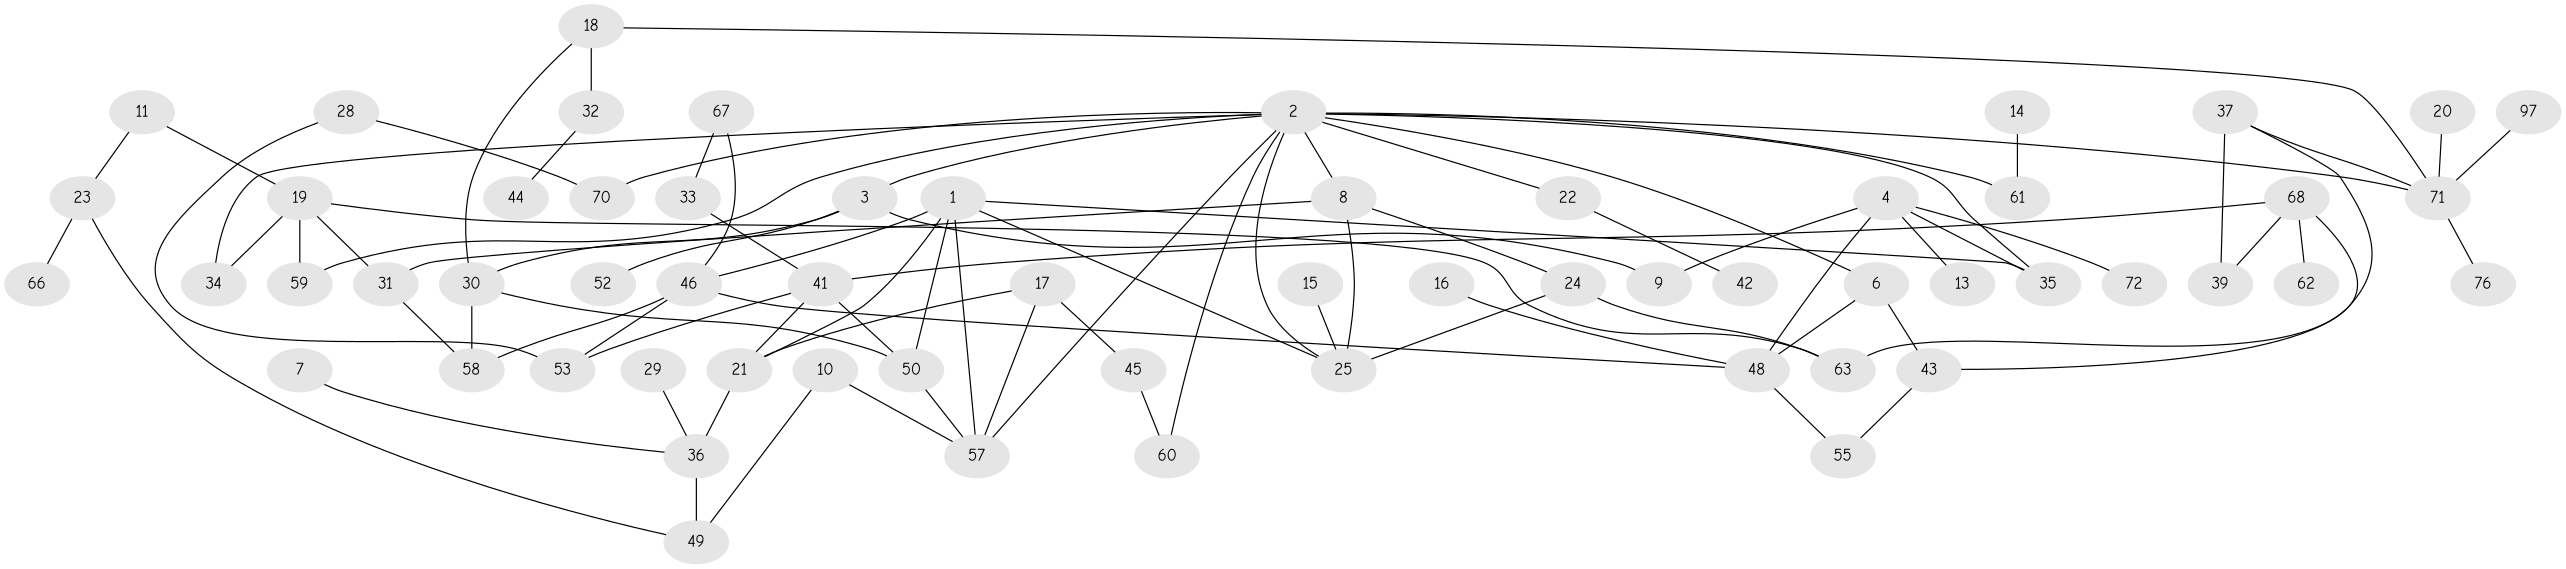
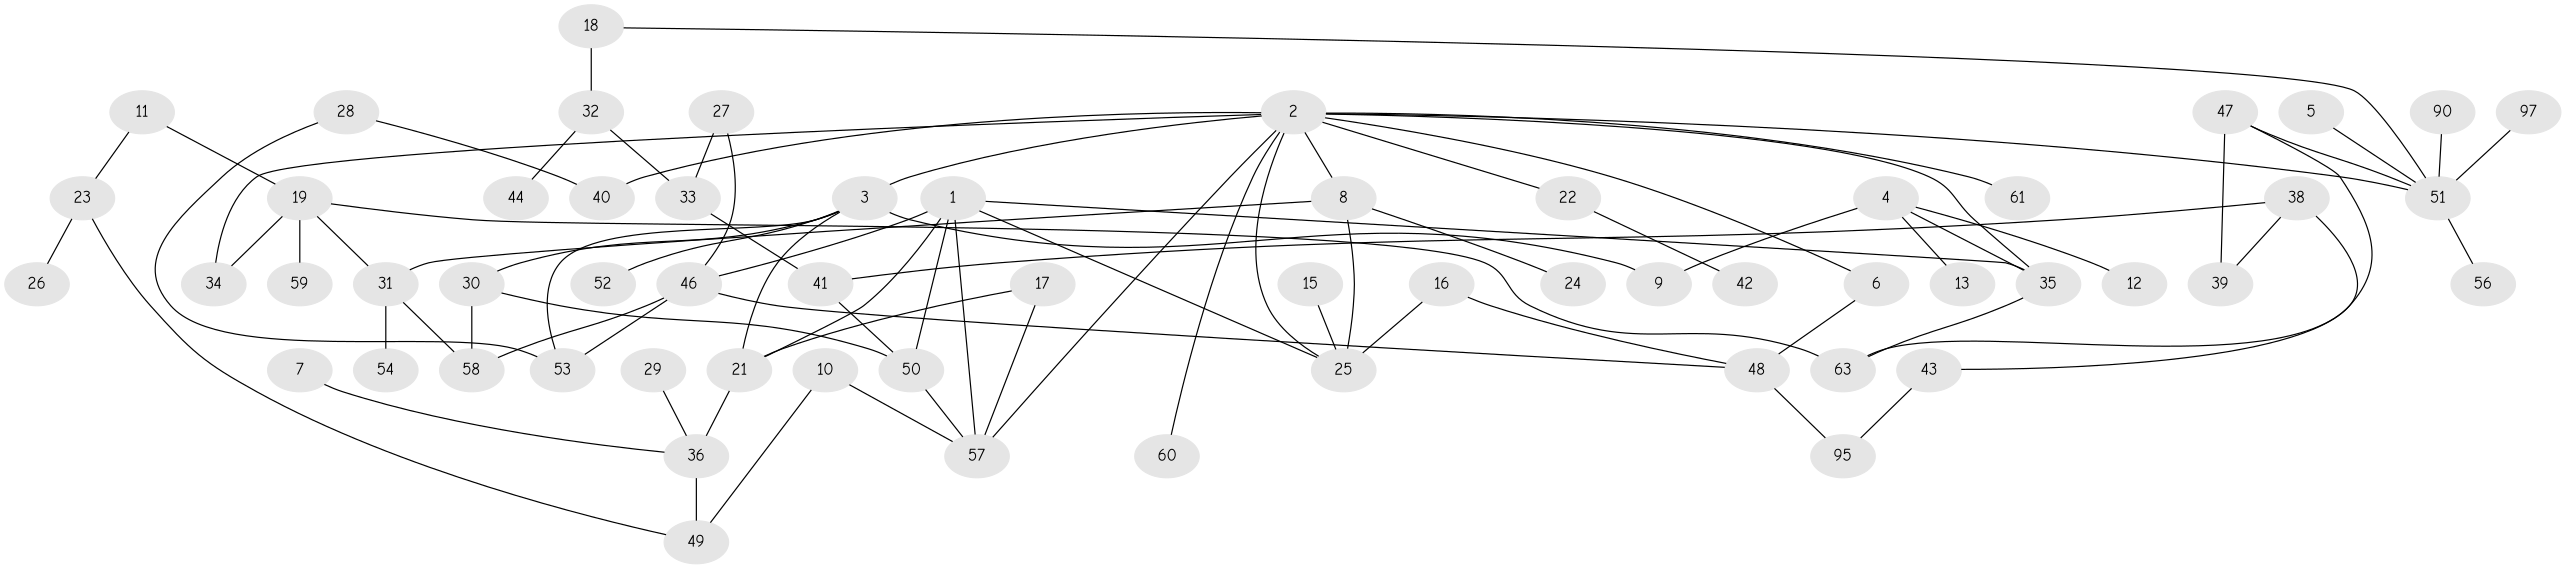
node "67": label "67" -> "27"
node "14": removed
node "37": label "37" -> "47"
node "5": added
node "20": label "20" -> "90"
edge "18" -- "30": removed
edge "32" -- "33": added
edge "2" -- "59": removed
node "70": label "70" -> "40"
node "68": label "68" -> "38"
node "71": label "71" -> "51"
edge "4" -- "48": removed
node "66": label "66" -> "26"
node "72": label "72" -> "12"
node "62": removed
node "76": label "76" -> "56"
edge "41" -- "21": now "3" -- "21"
edge "24" -- "63": now "35" -- "63"
edge "41" -- "53": now "3" -- "53"
edge "24" -- "25": now "16" -- "25"
edge "6" -- "43": removed
node "54": added
node "45": removed
node "55": label "55" -> "95"
